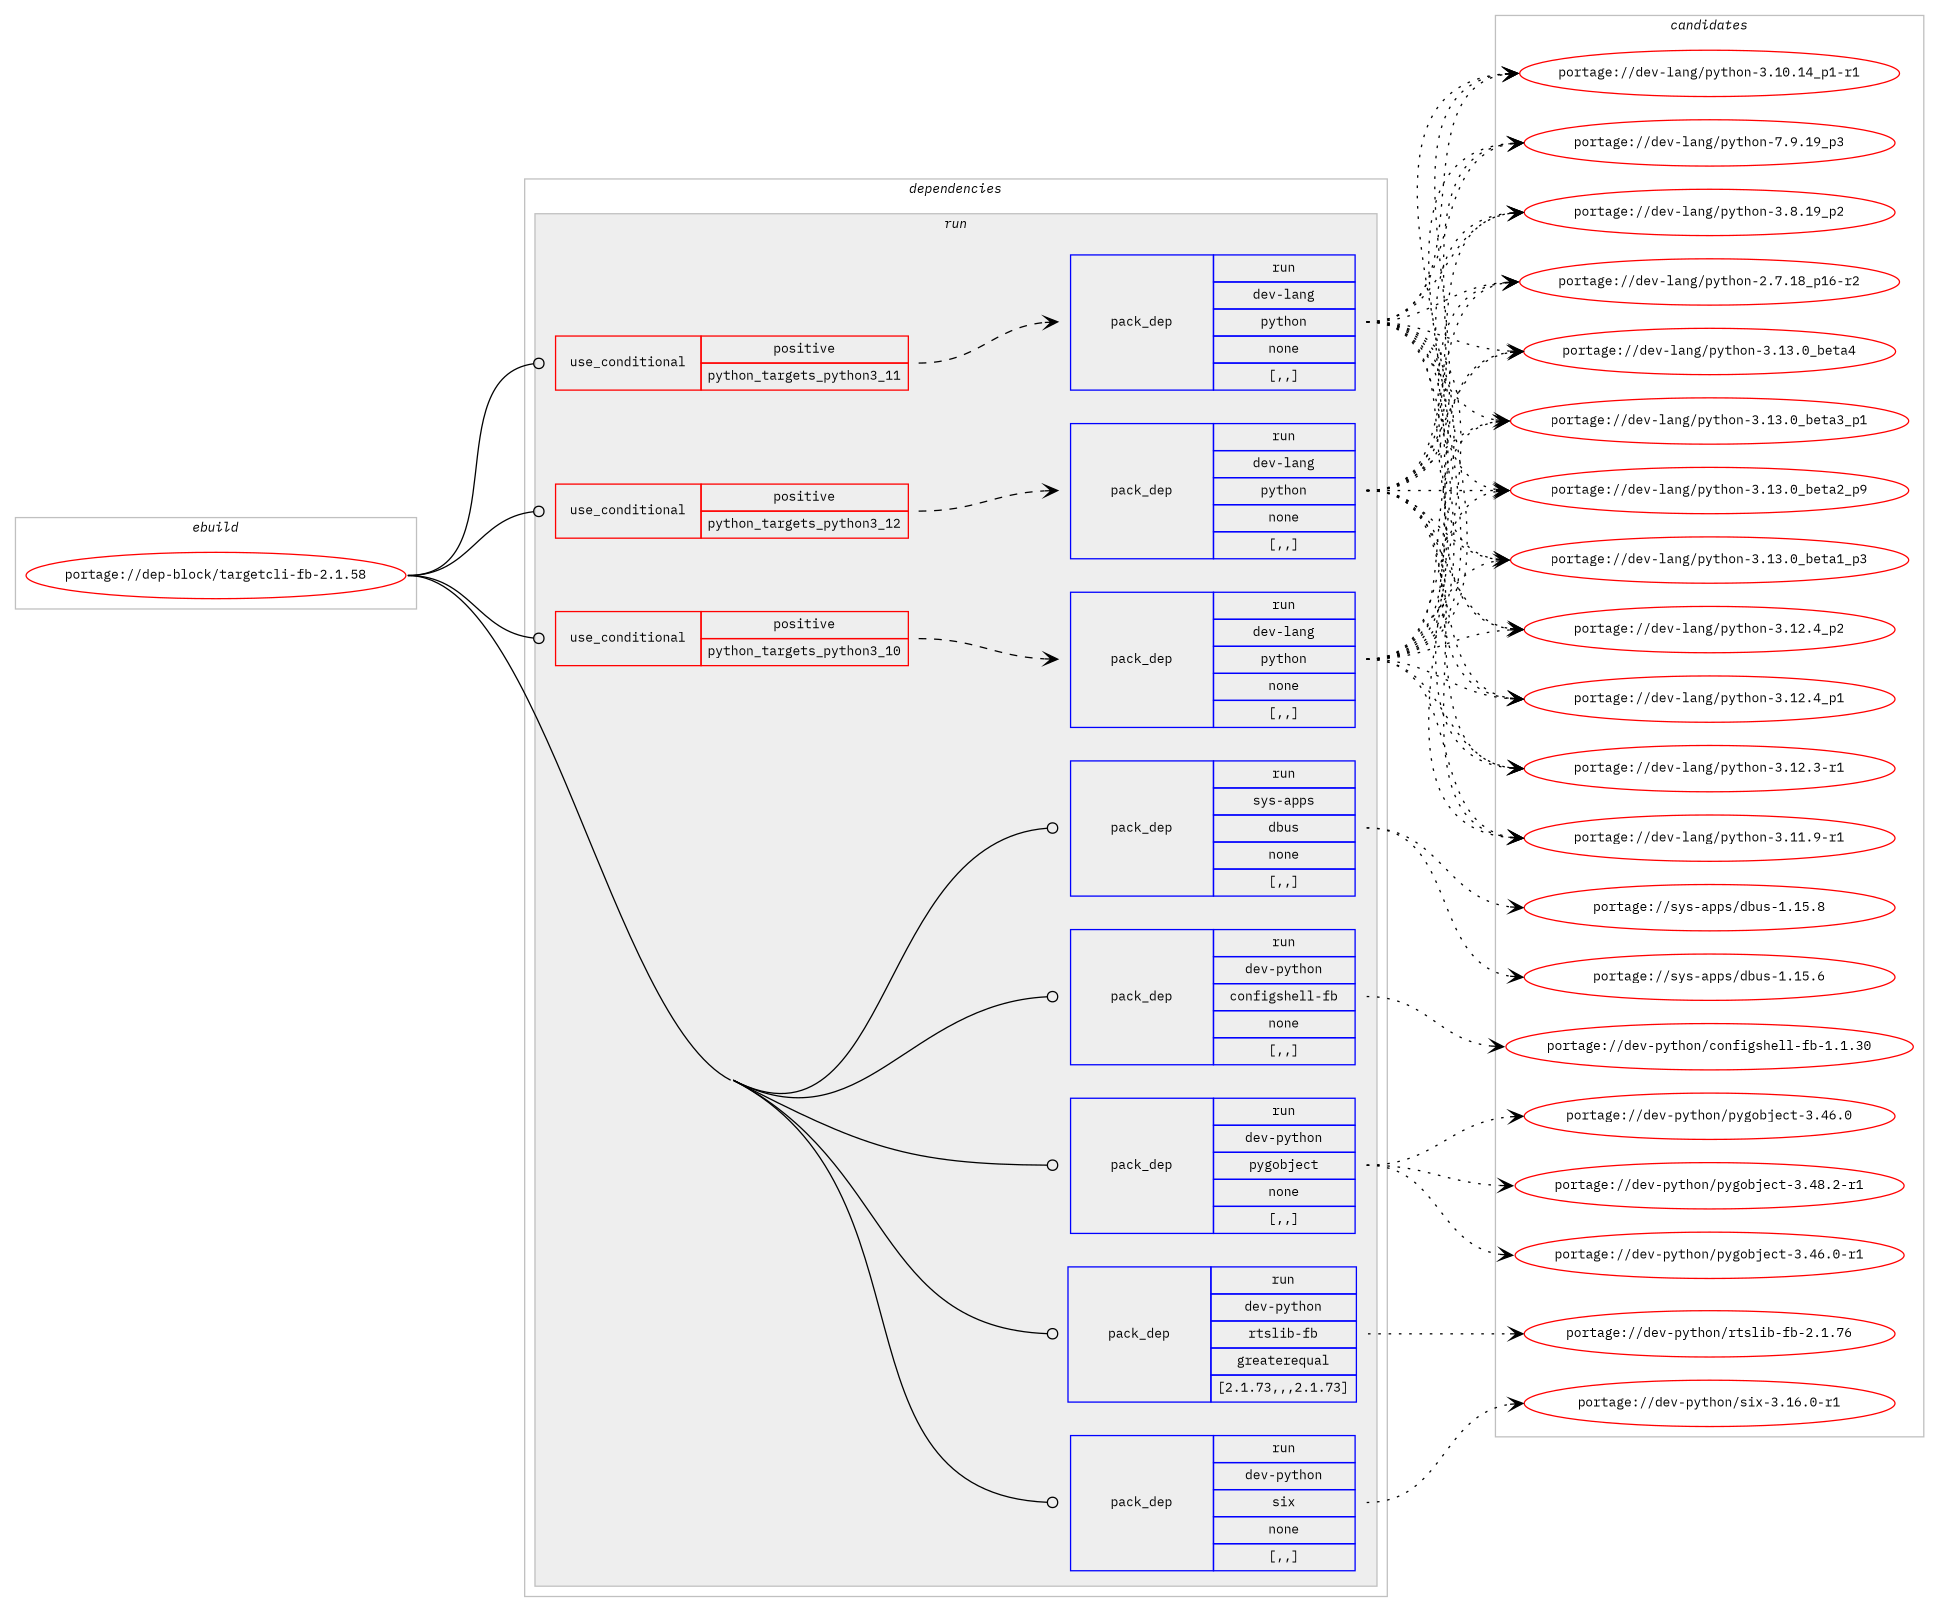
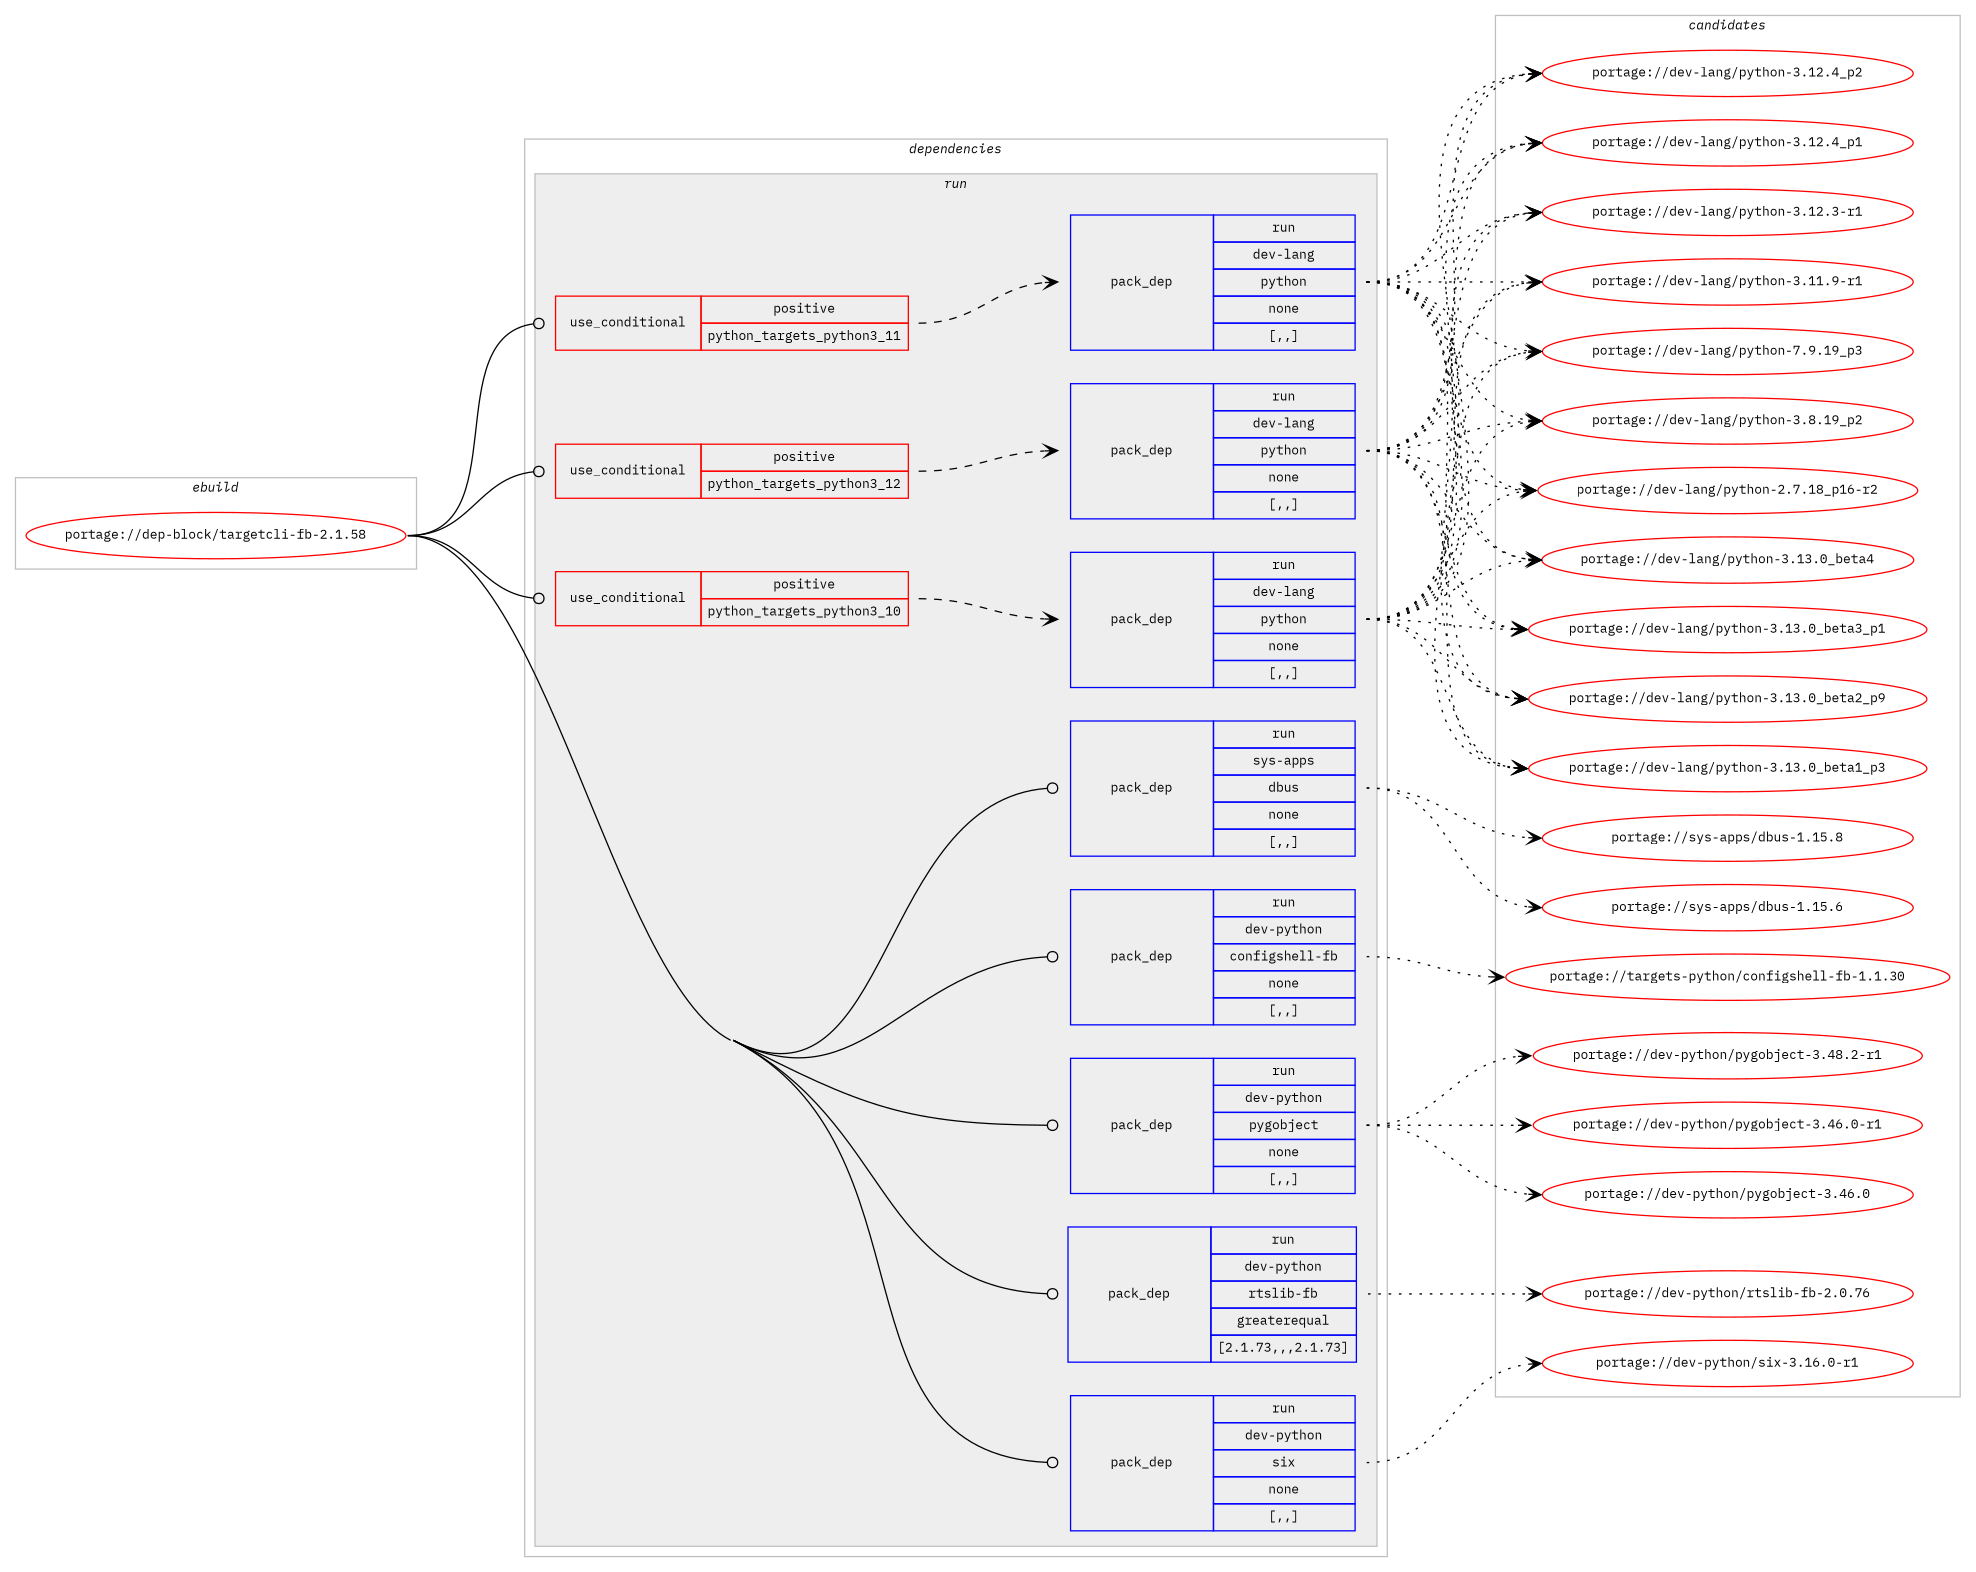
node "portage://dev-lang/python-3.10.14_p1-r1": removed
node "portage://dev-python/configshell-fb-1.1.30": label "portage://dev-python/configshell-fb-1.1.30" -> "portage://targets-python/configshell-fb-1.1.30"
node "portage://dev-python/rtslib-fb-2.1.76": label "portage://dev-python/rtslib-fb-2.1.76" -> "portage://dev-python/rtslib-fb-2.0.76"
